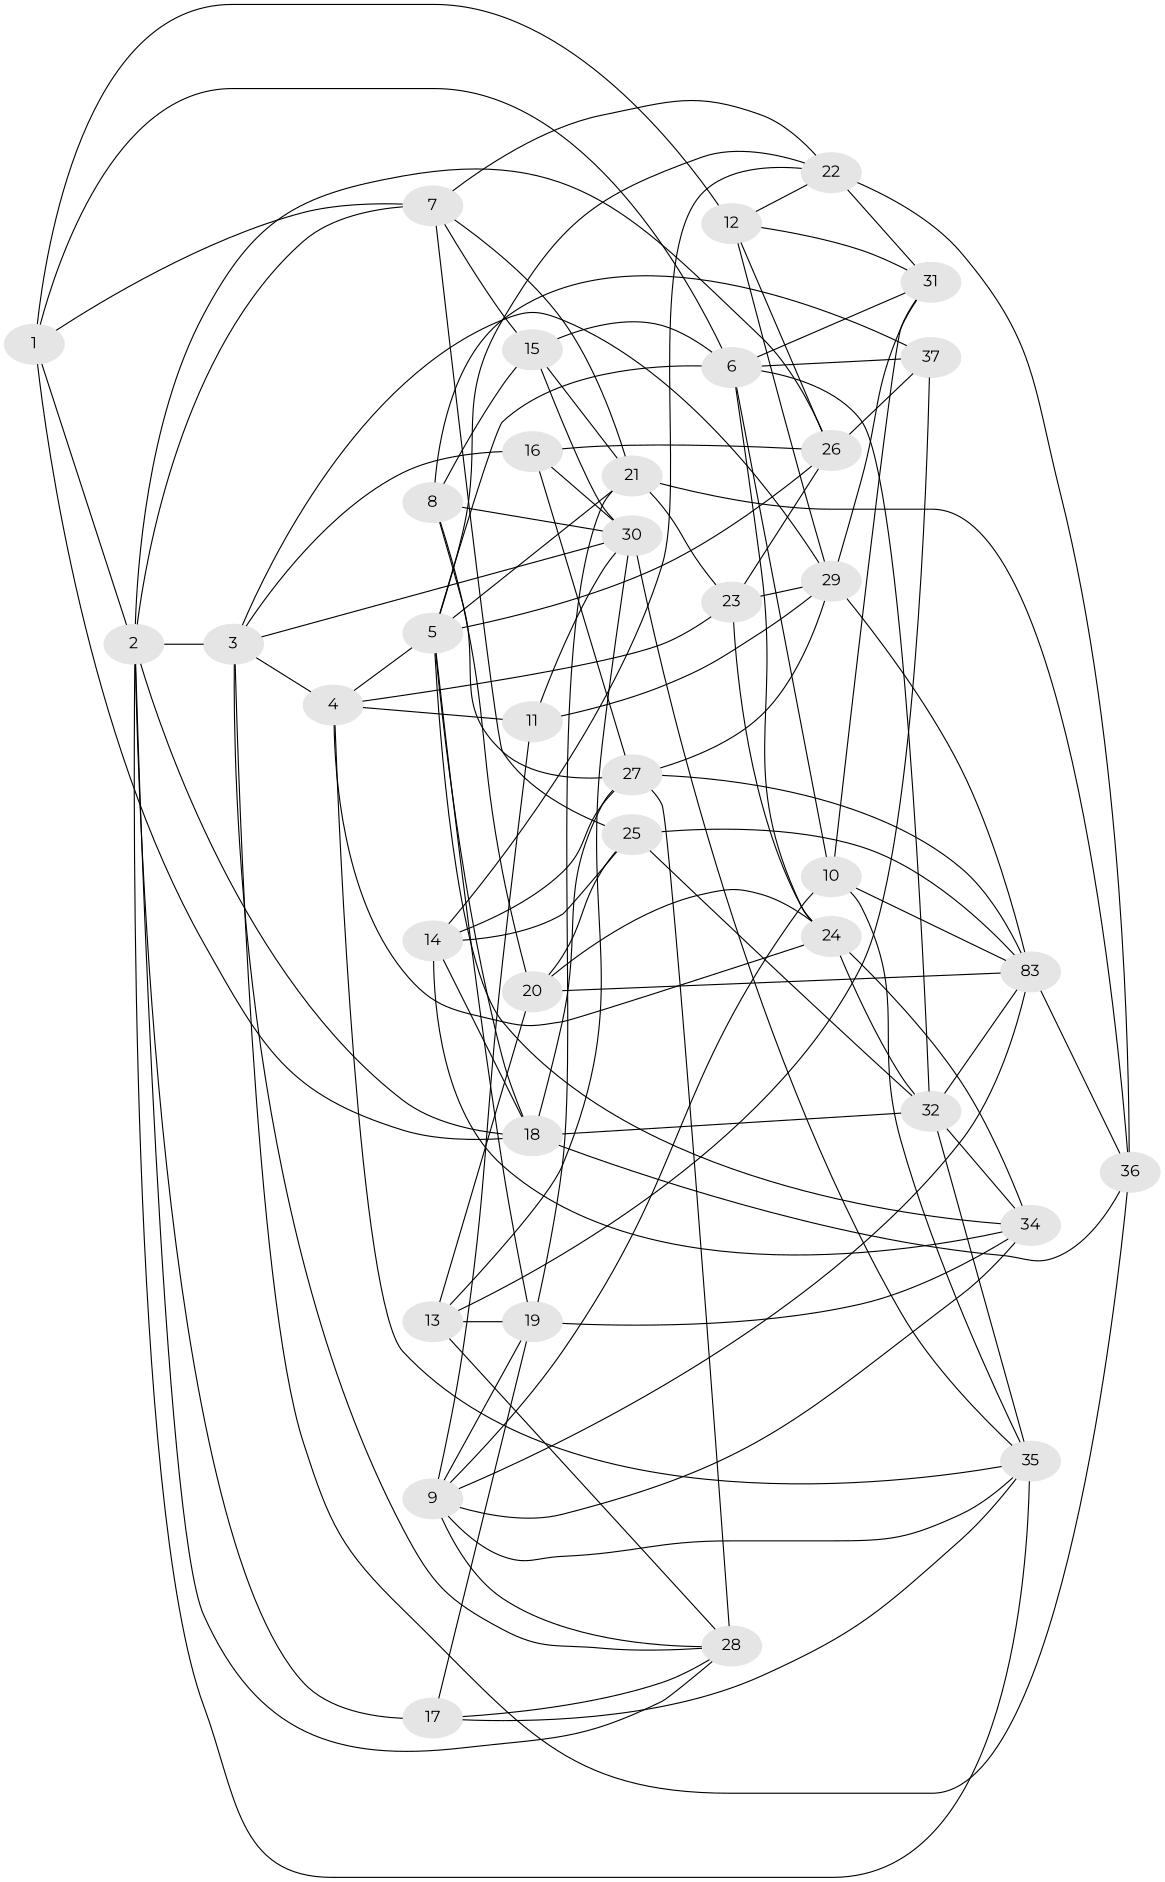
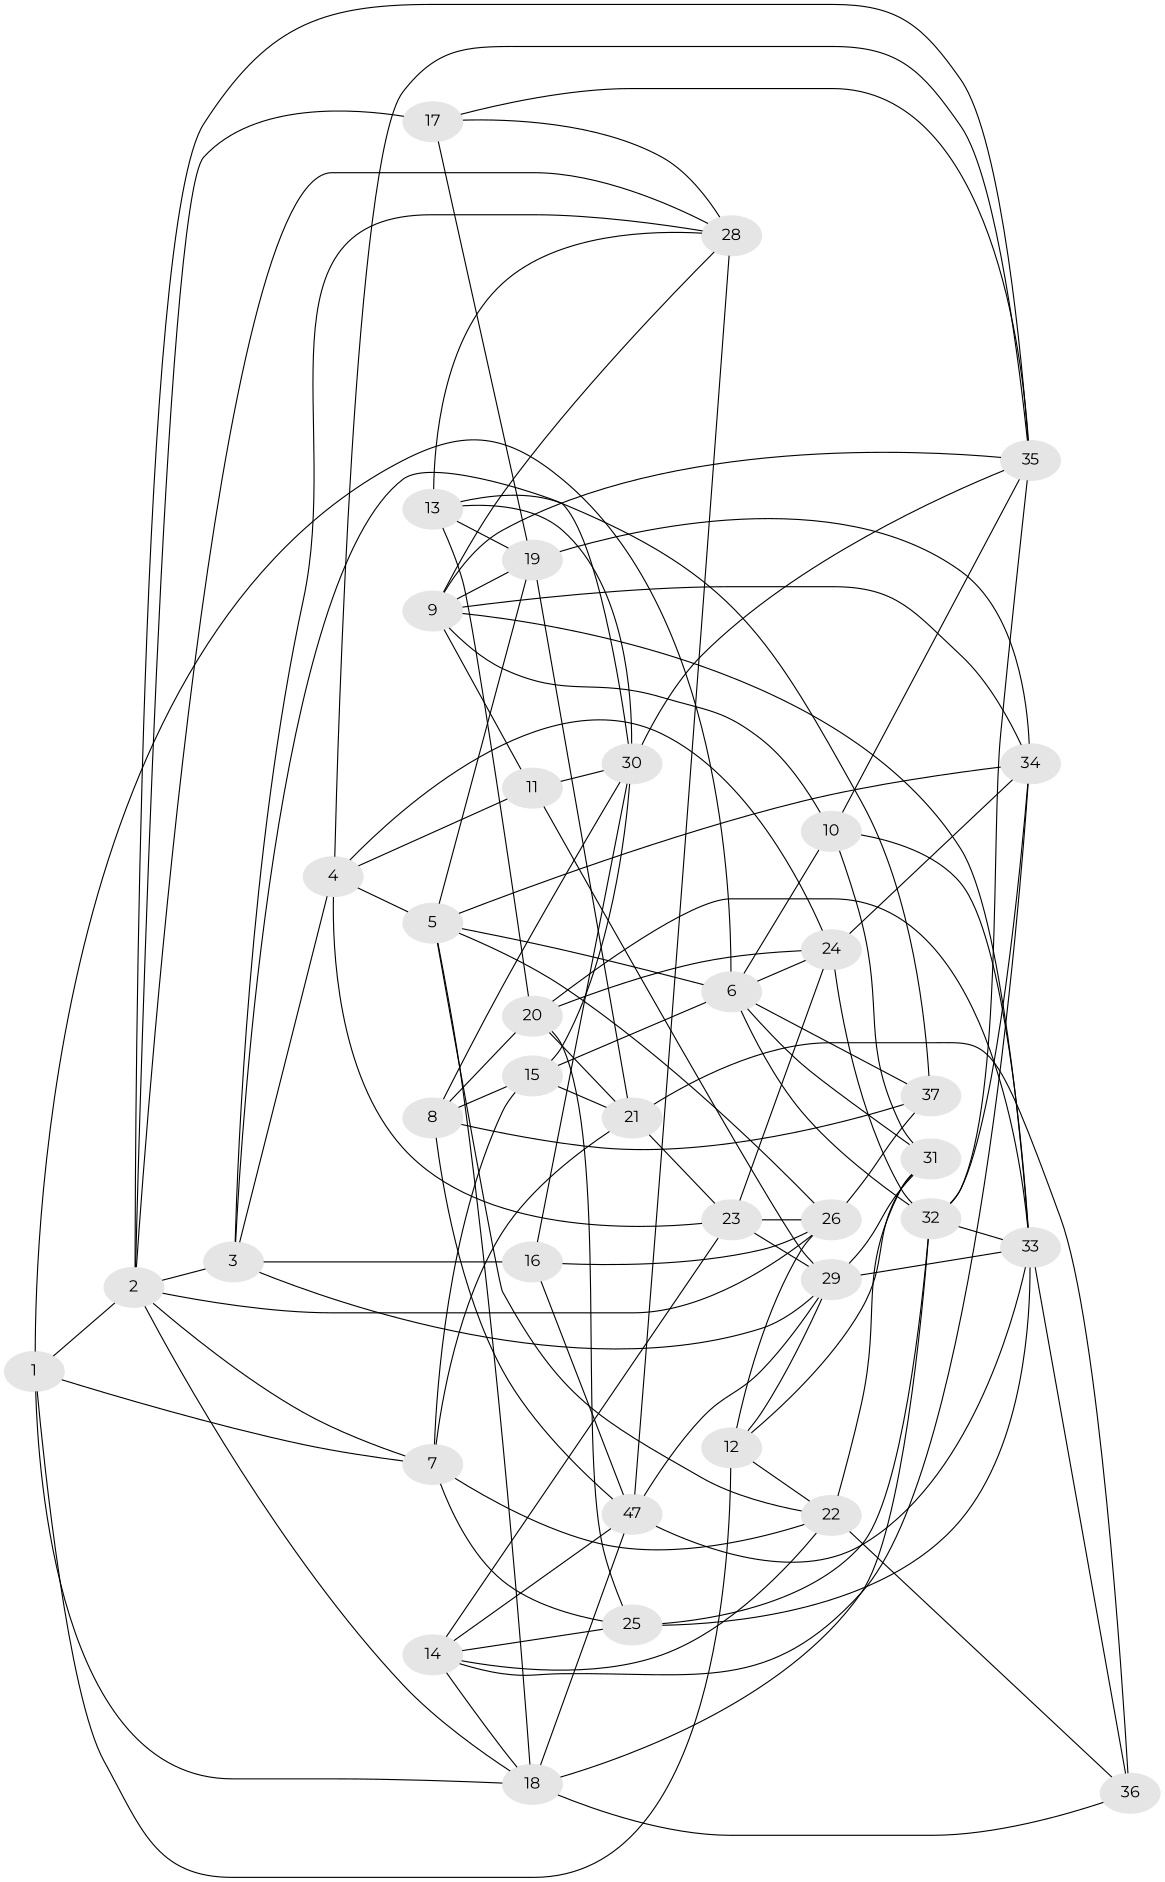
edge "21" -- "5": now "21" -- "20"
node "27": label "27" -> "47"
node "83": label "83" -> "33"
edge "23" -- "14": added
edge "3" -- "36": removed
